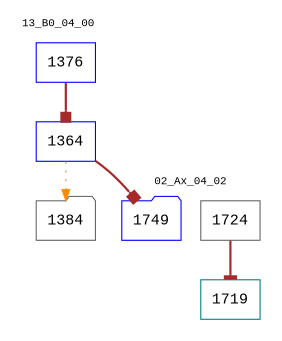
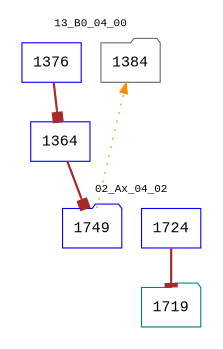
edge "1364" -> "1384": now "1749" -> "1384"
node "1724": color gray40 -> blue
node "1719": shape box -> folder
